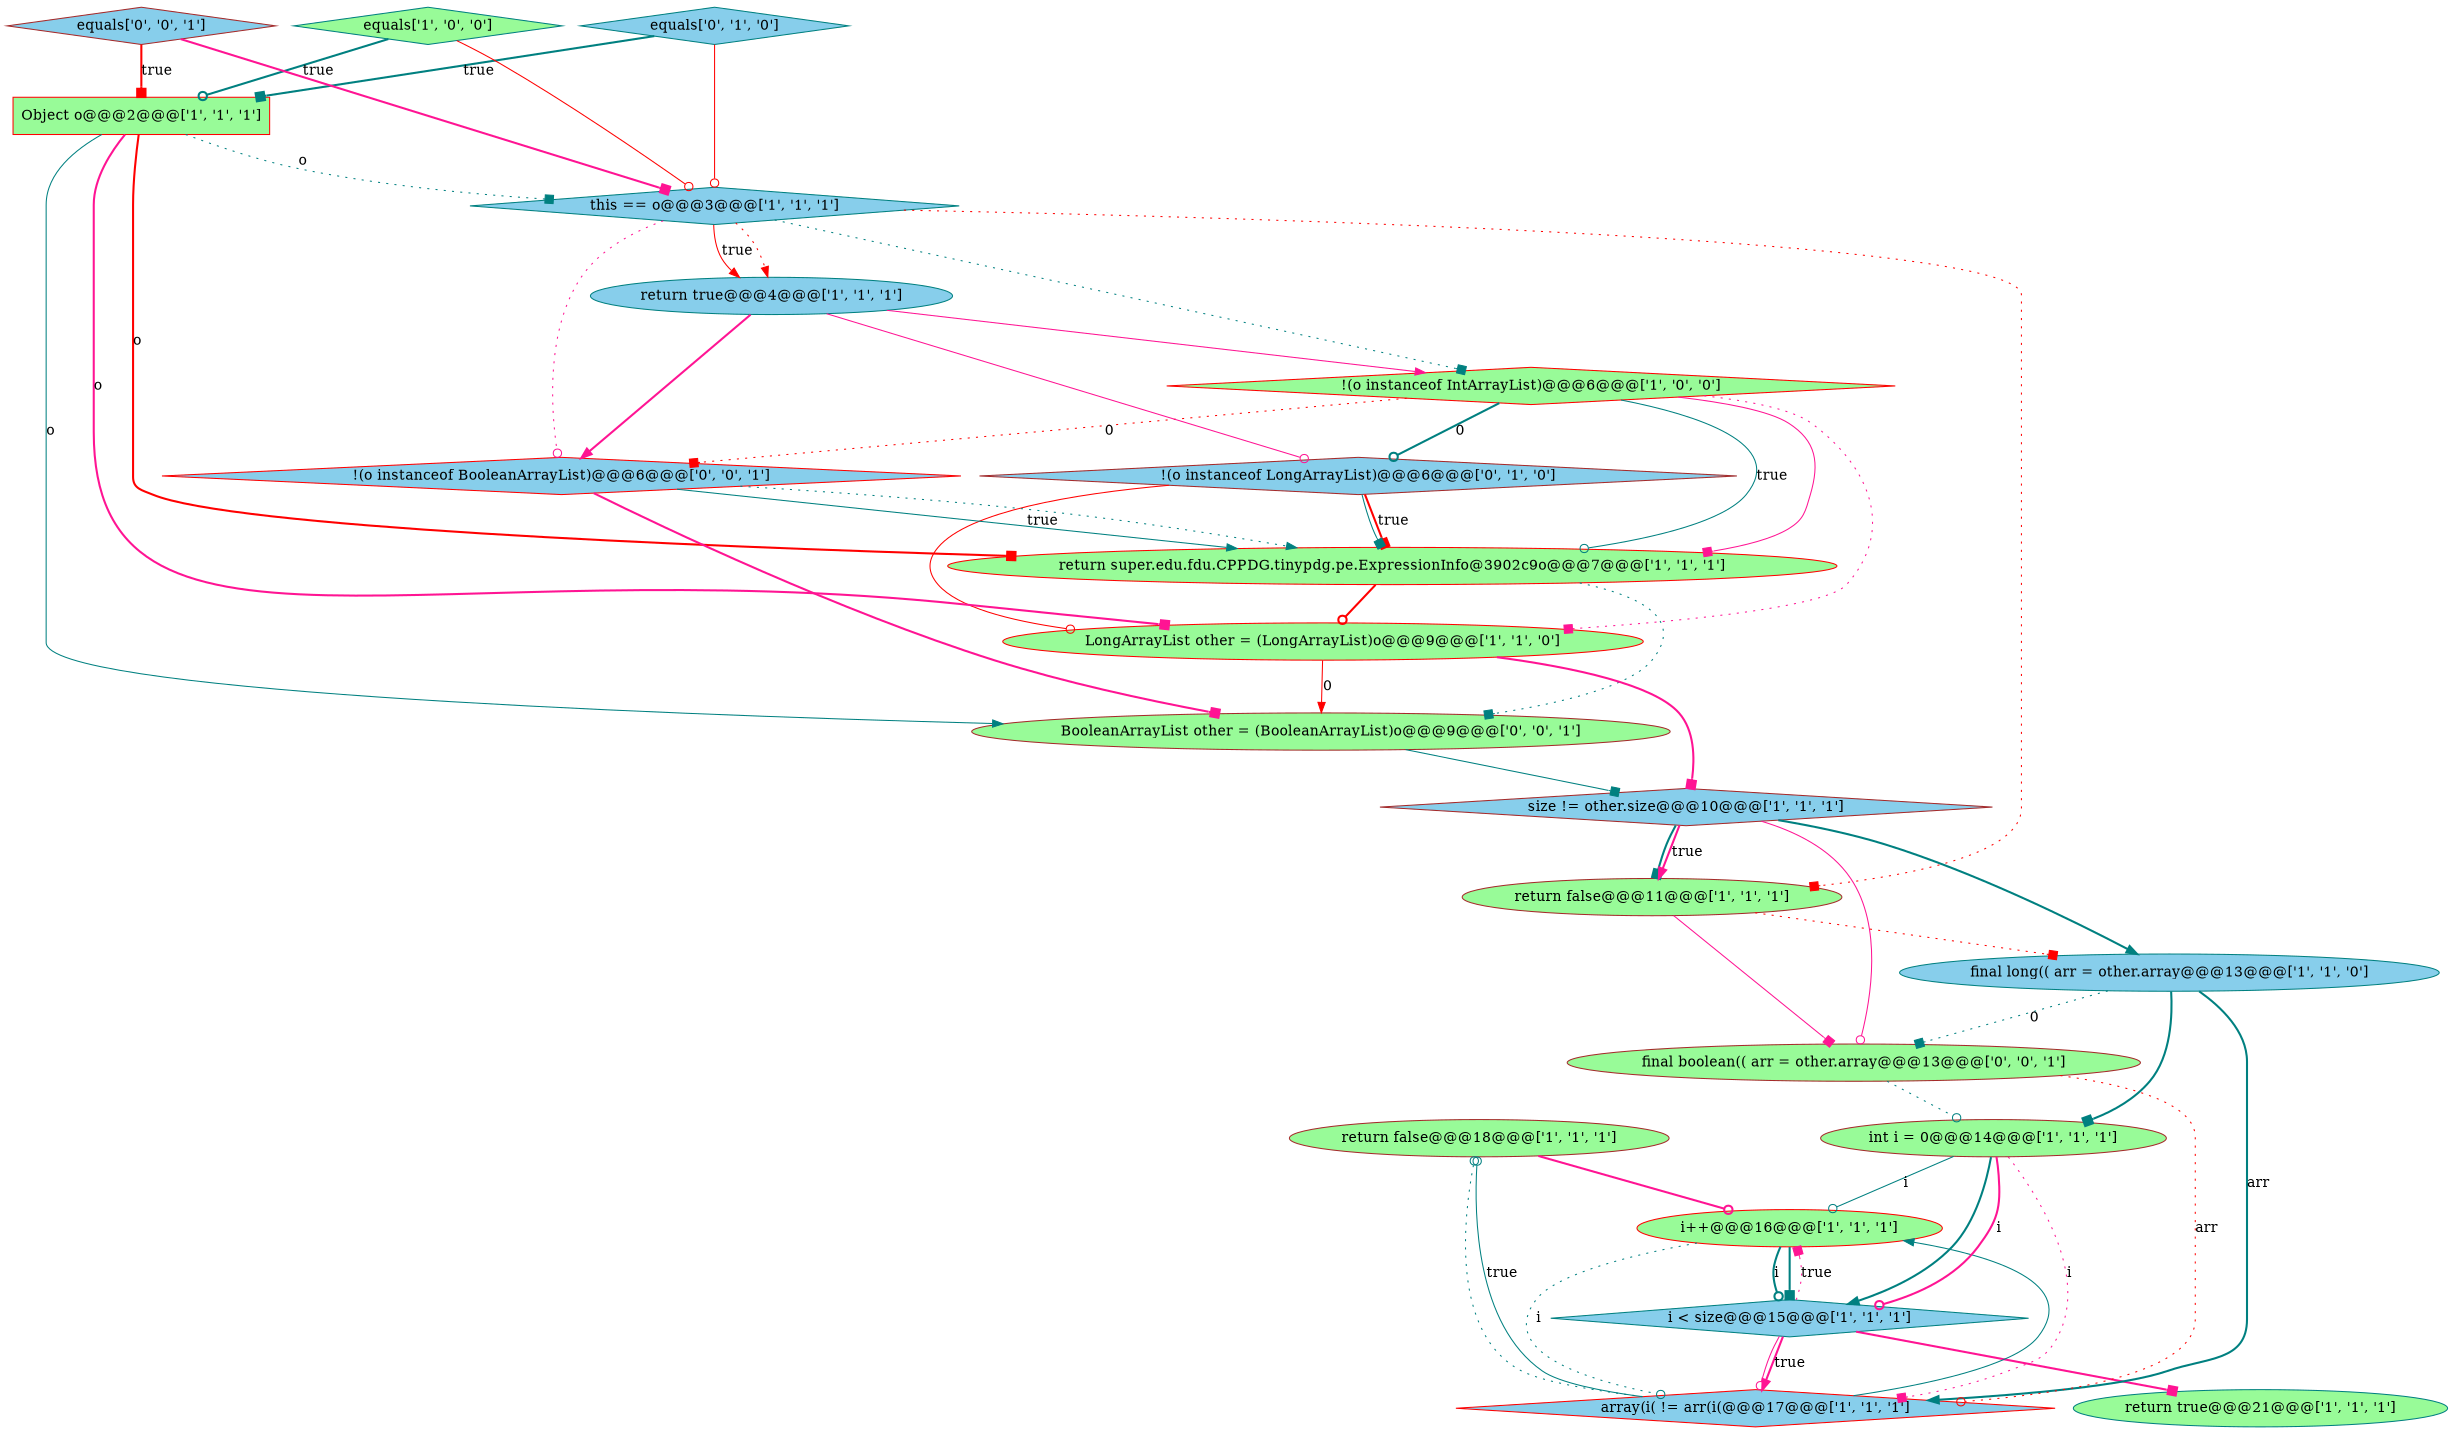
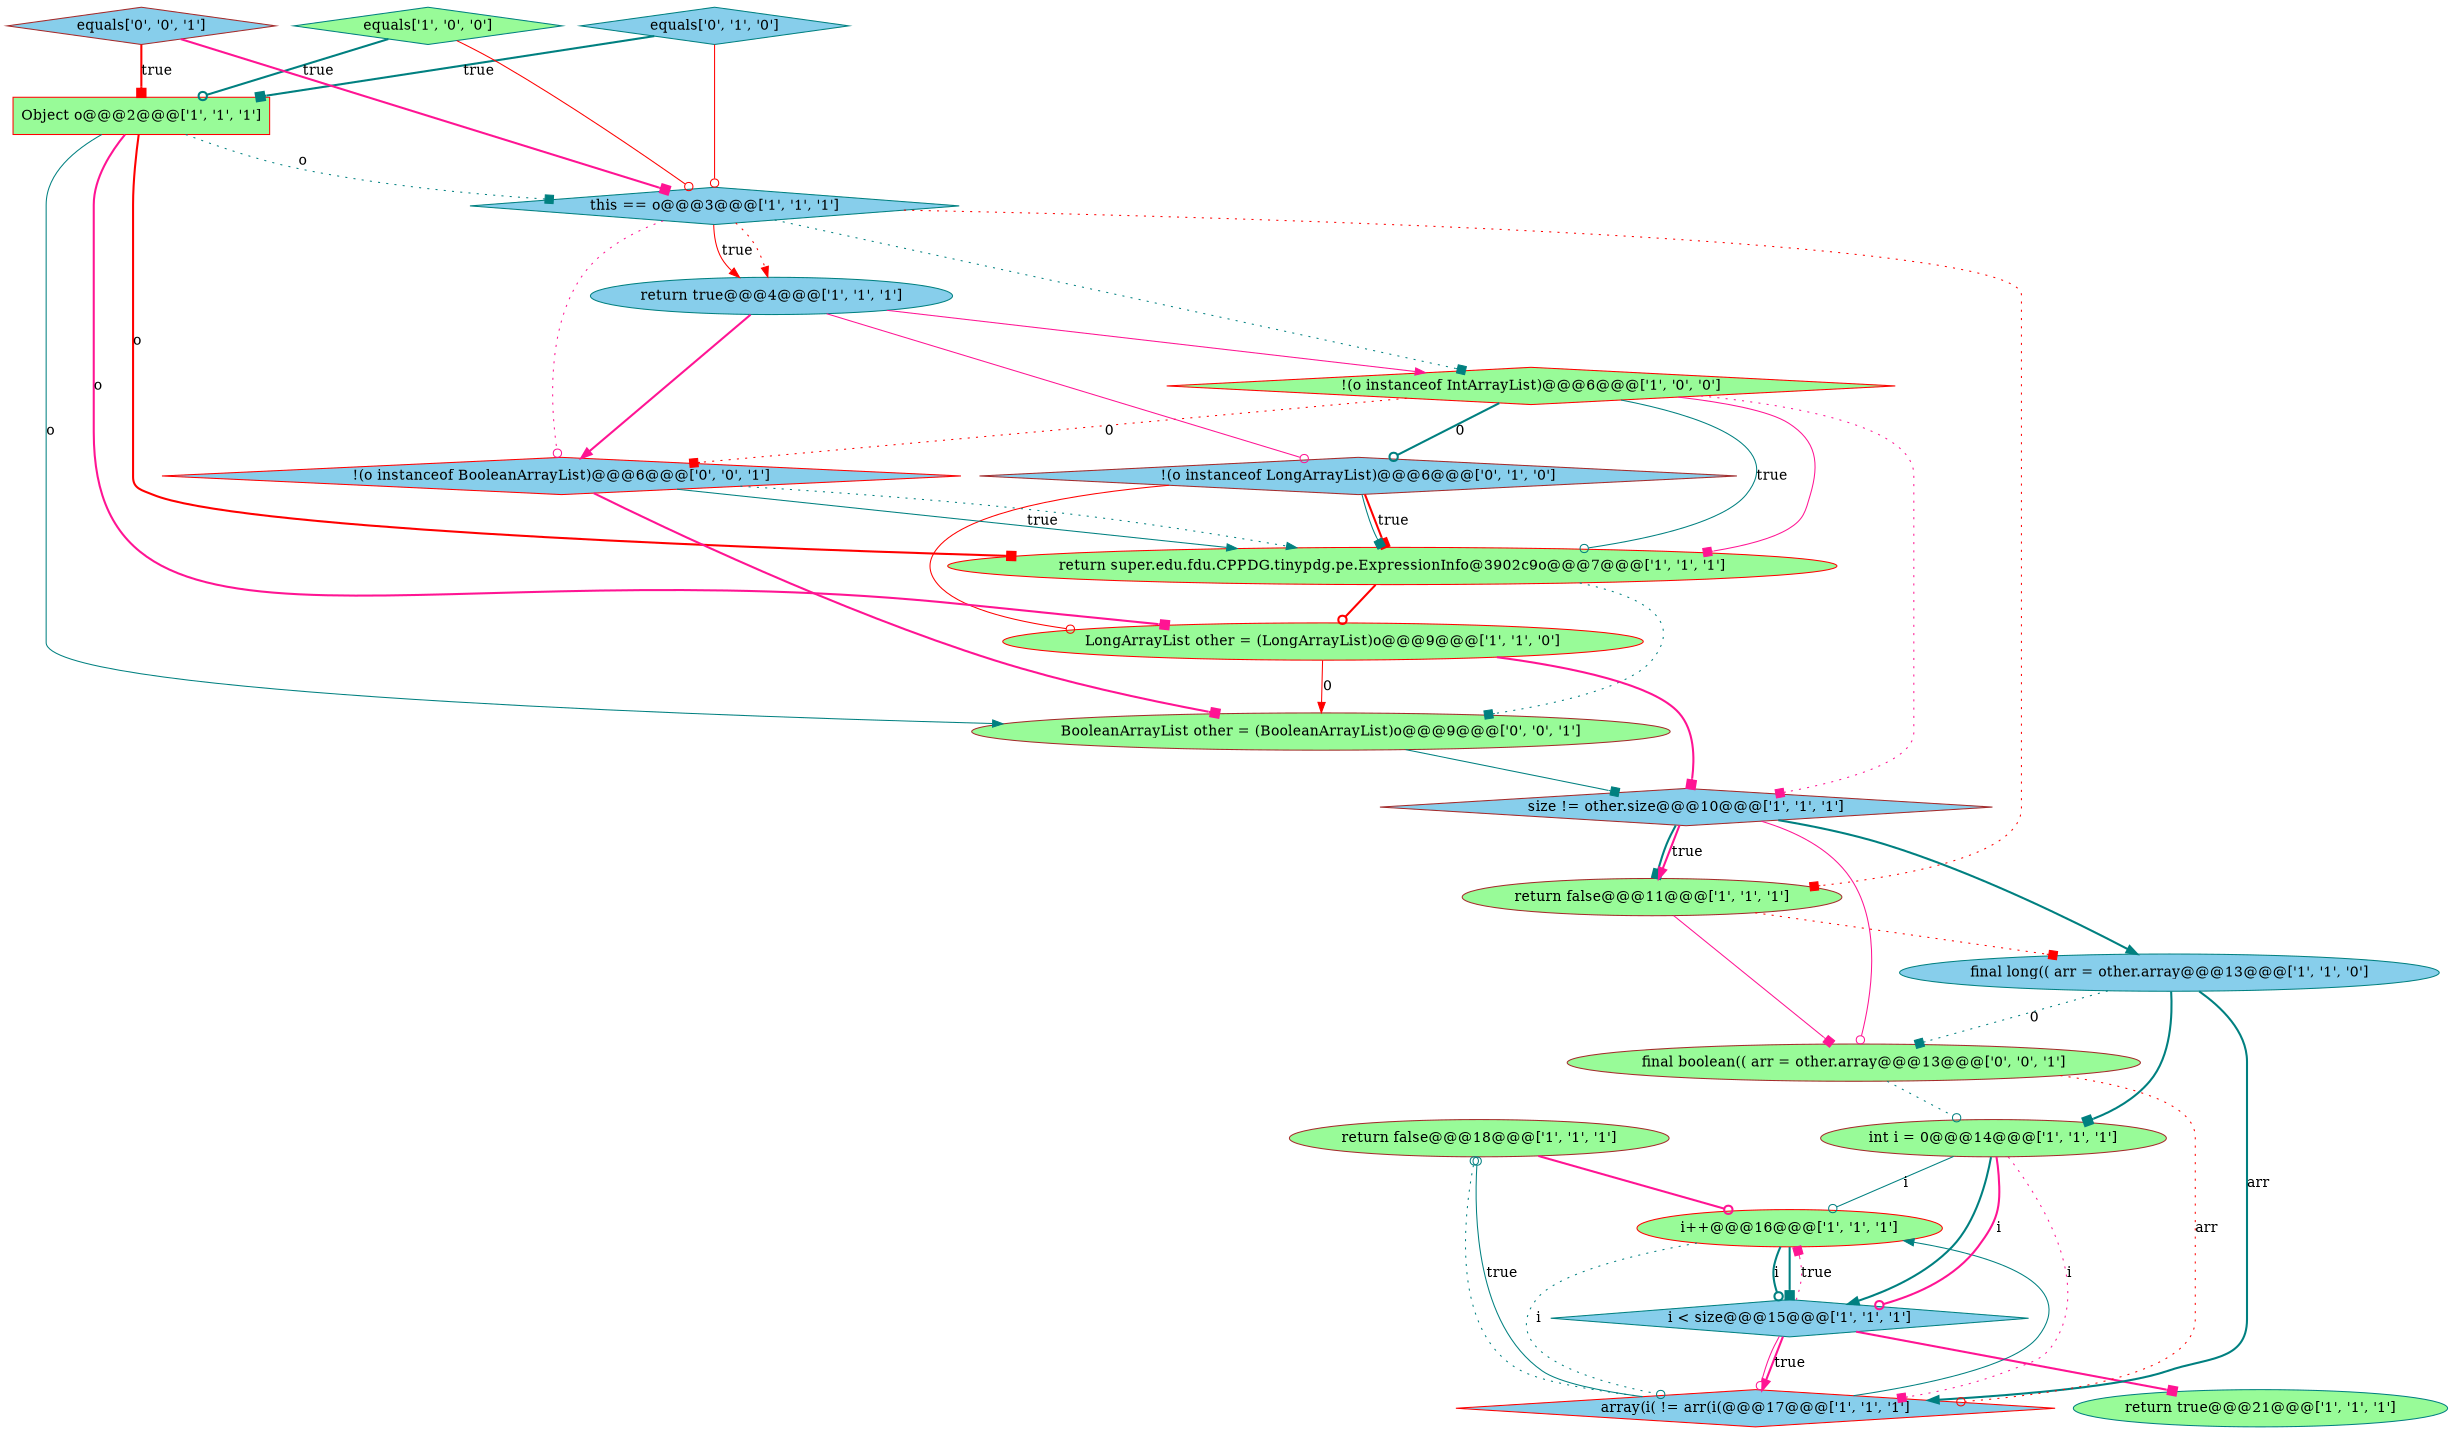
edge "!(o instanceof IntArrayList)@@@6@@@['1', '0', '0']" -> "LongArrayList other = (LongArrayList)o@@@9@@@['1', '1', '0']": now "!(o instanceof IntArrayList)@@@6@@@['1', '0', '0']" -> "size != other.size@@@10@@@['1', '1', '1']"
